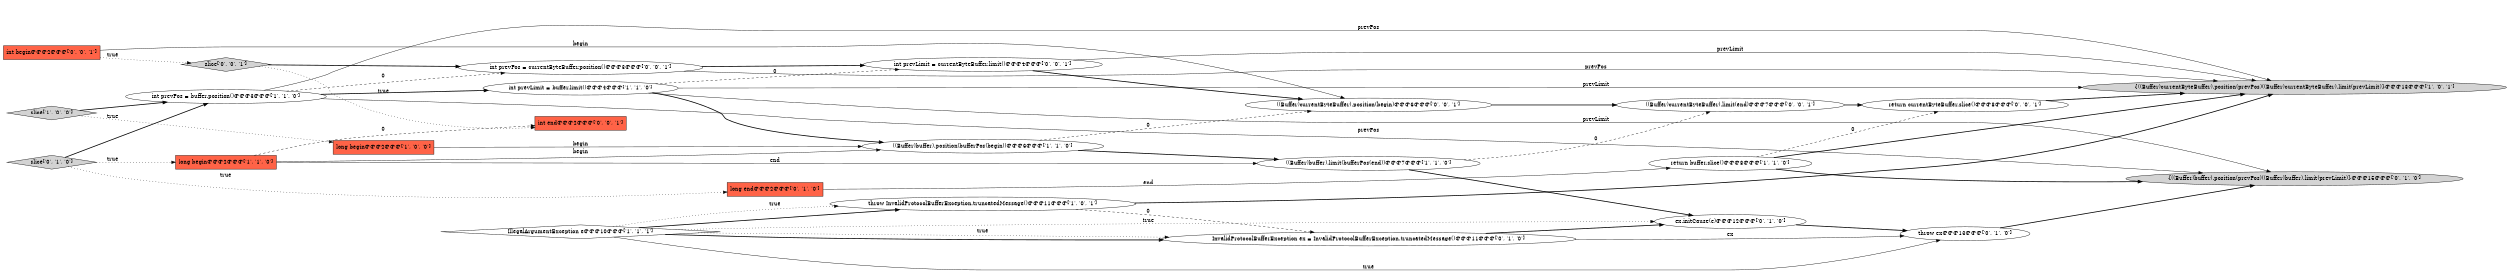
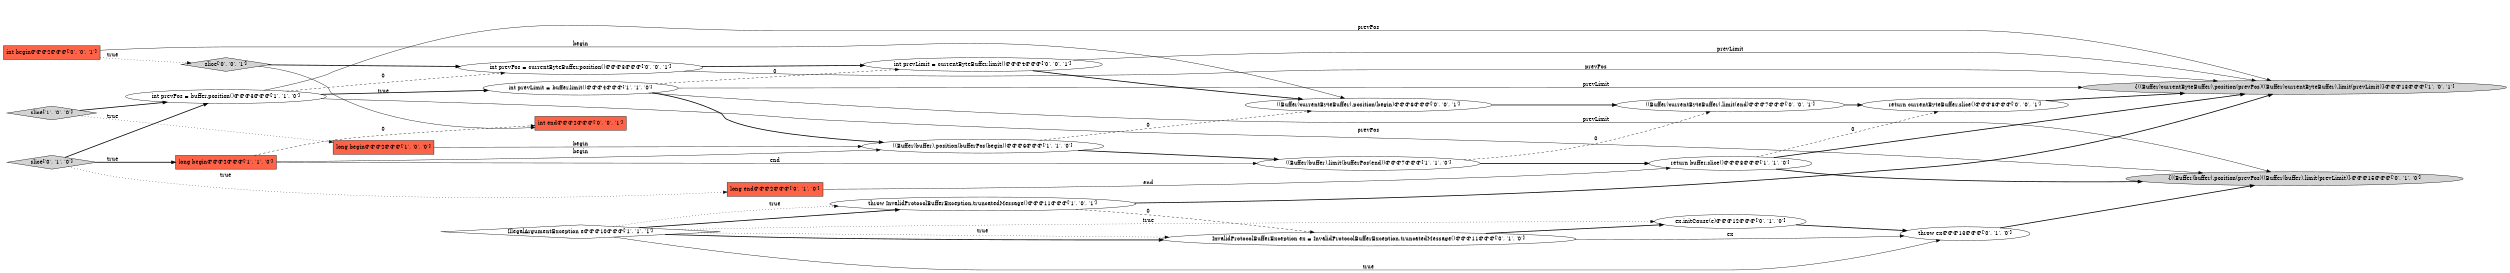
edge "slice['0', '0', '1']" -> "int end@@@2@@@['0', '0', '1']": style dotted -> solid
edge "slice['0', '1', '0']" -> "long begin@@@2@@@['1', '1', '0']": style dotted -> bold
edge "((Buffer)buffer).limit(bufferPos(end))@@@7@@@['1', '1', '0']" -> "ex.initCause(e)@@@12@@@['0', '1', '0']": now "((Buffer)buffer).limit(bufferPos(end))@@@7@@@['1', '1', '0']" -> "return buffer.slice()@@@8@@@['1', '1', '0']"
